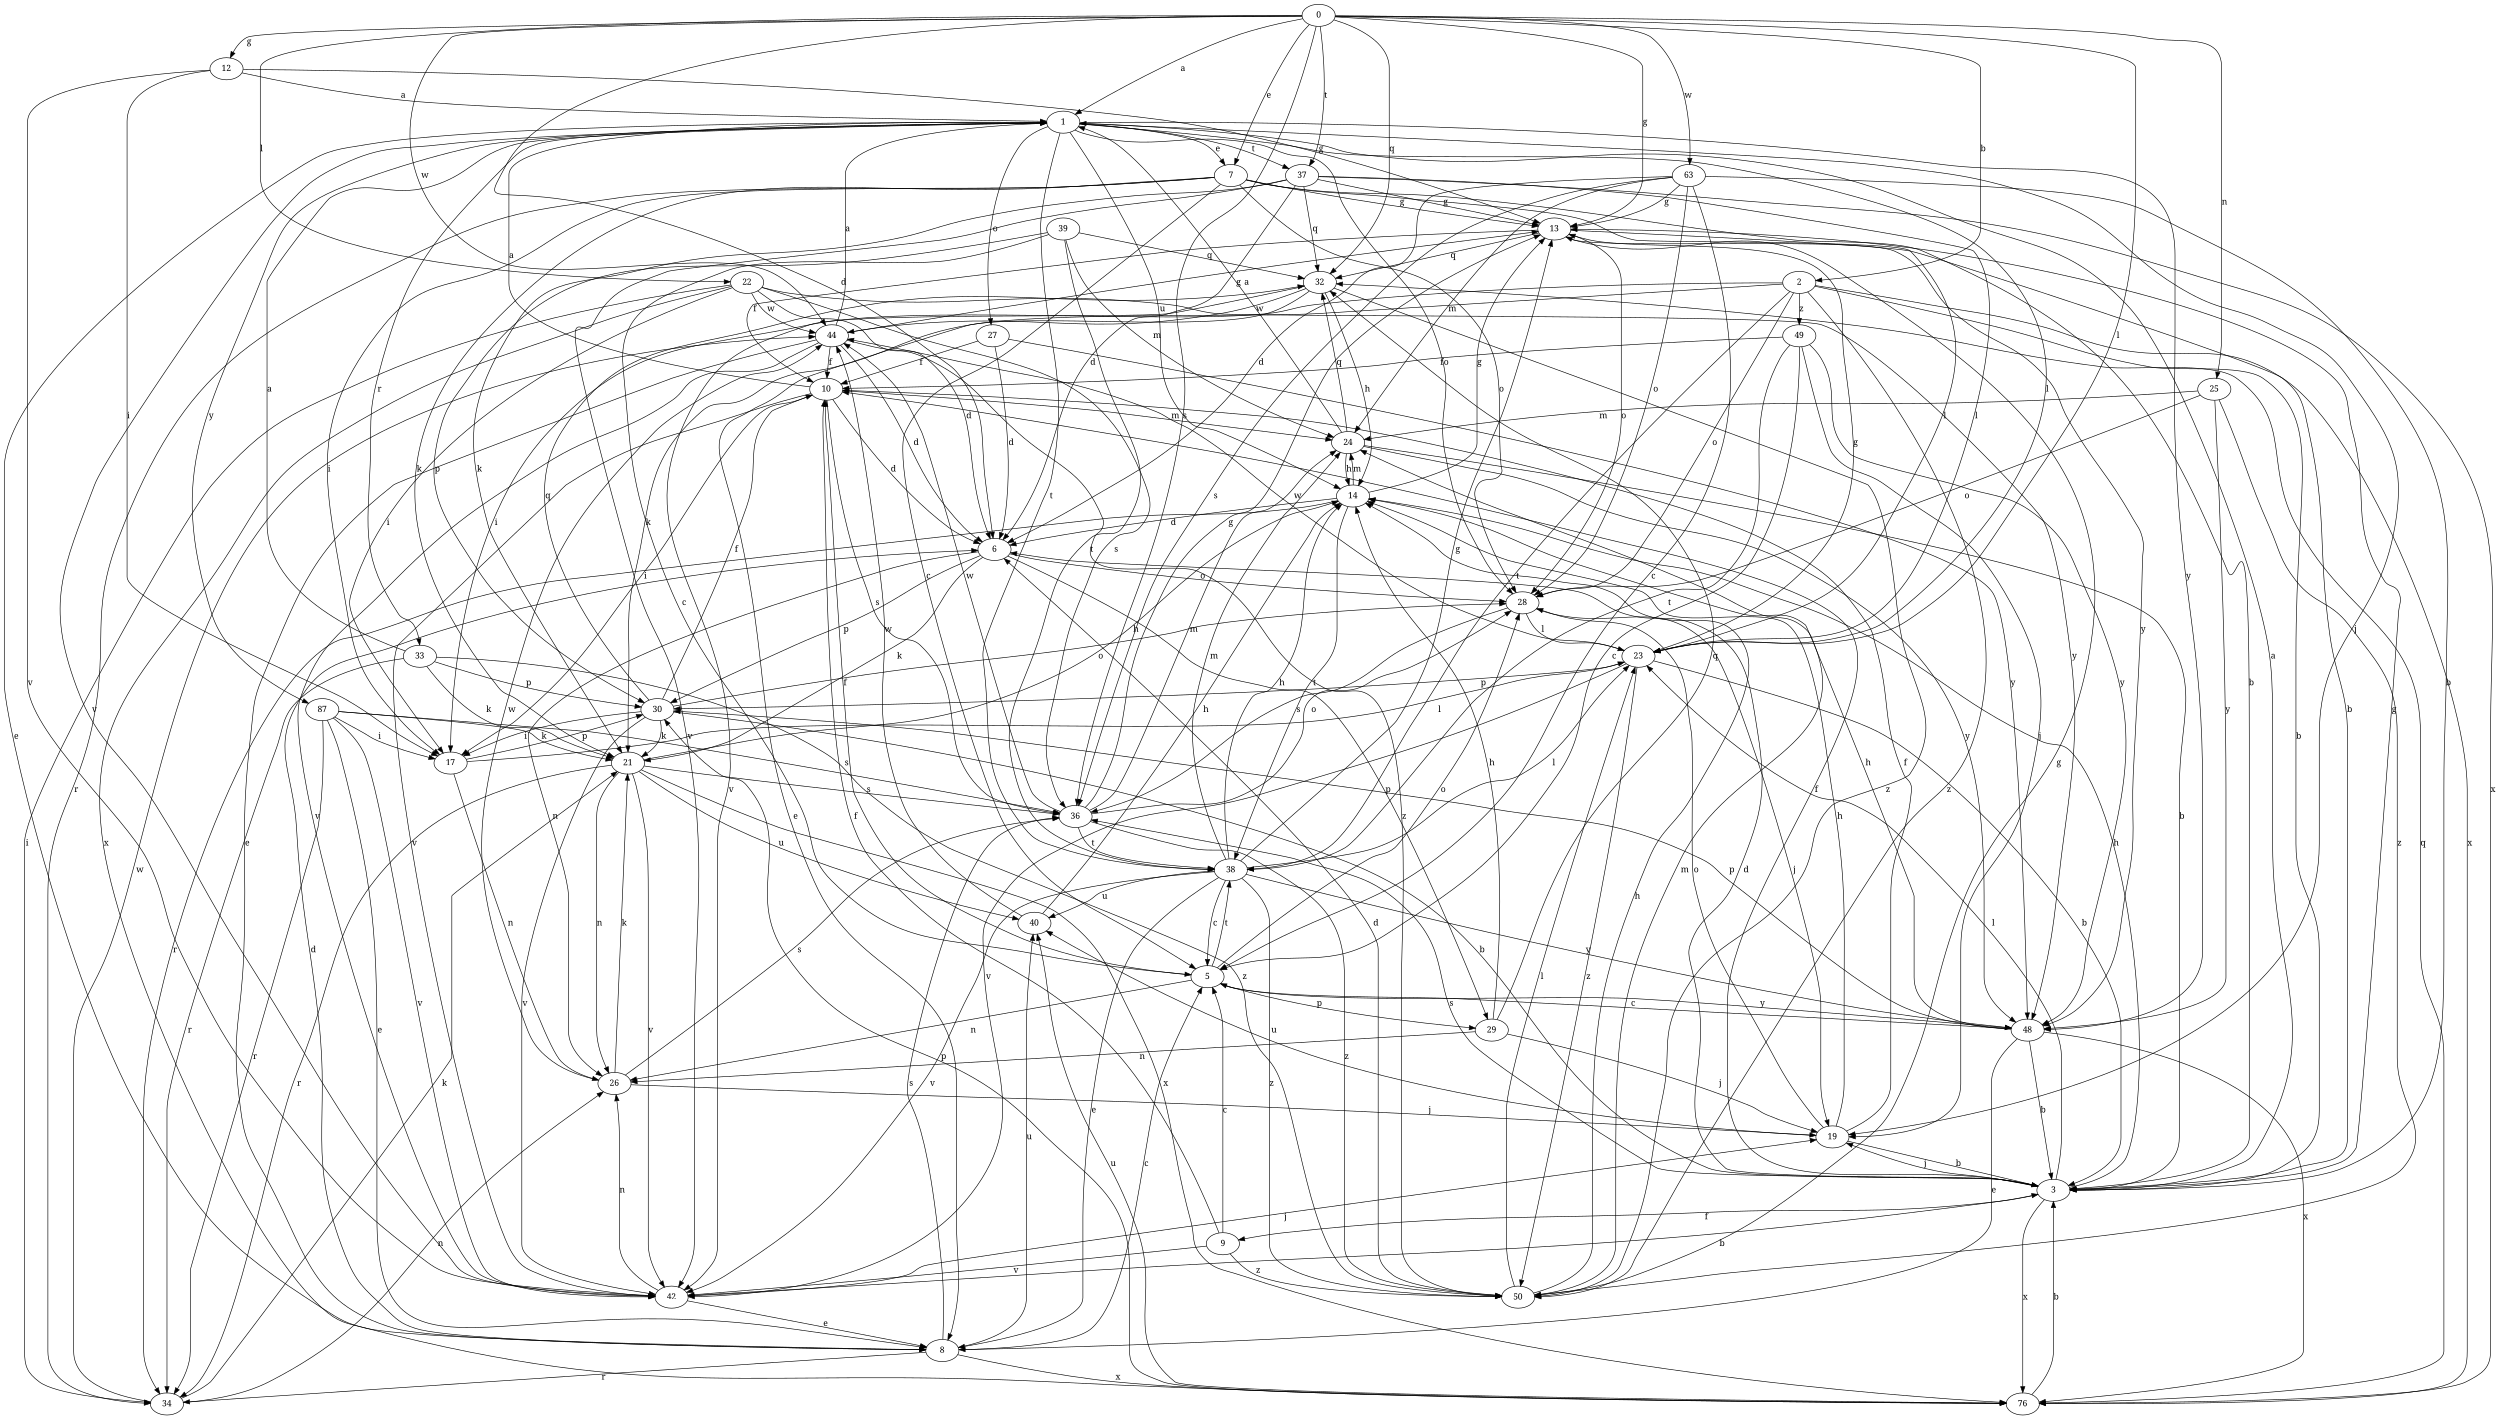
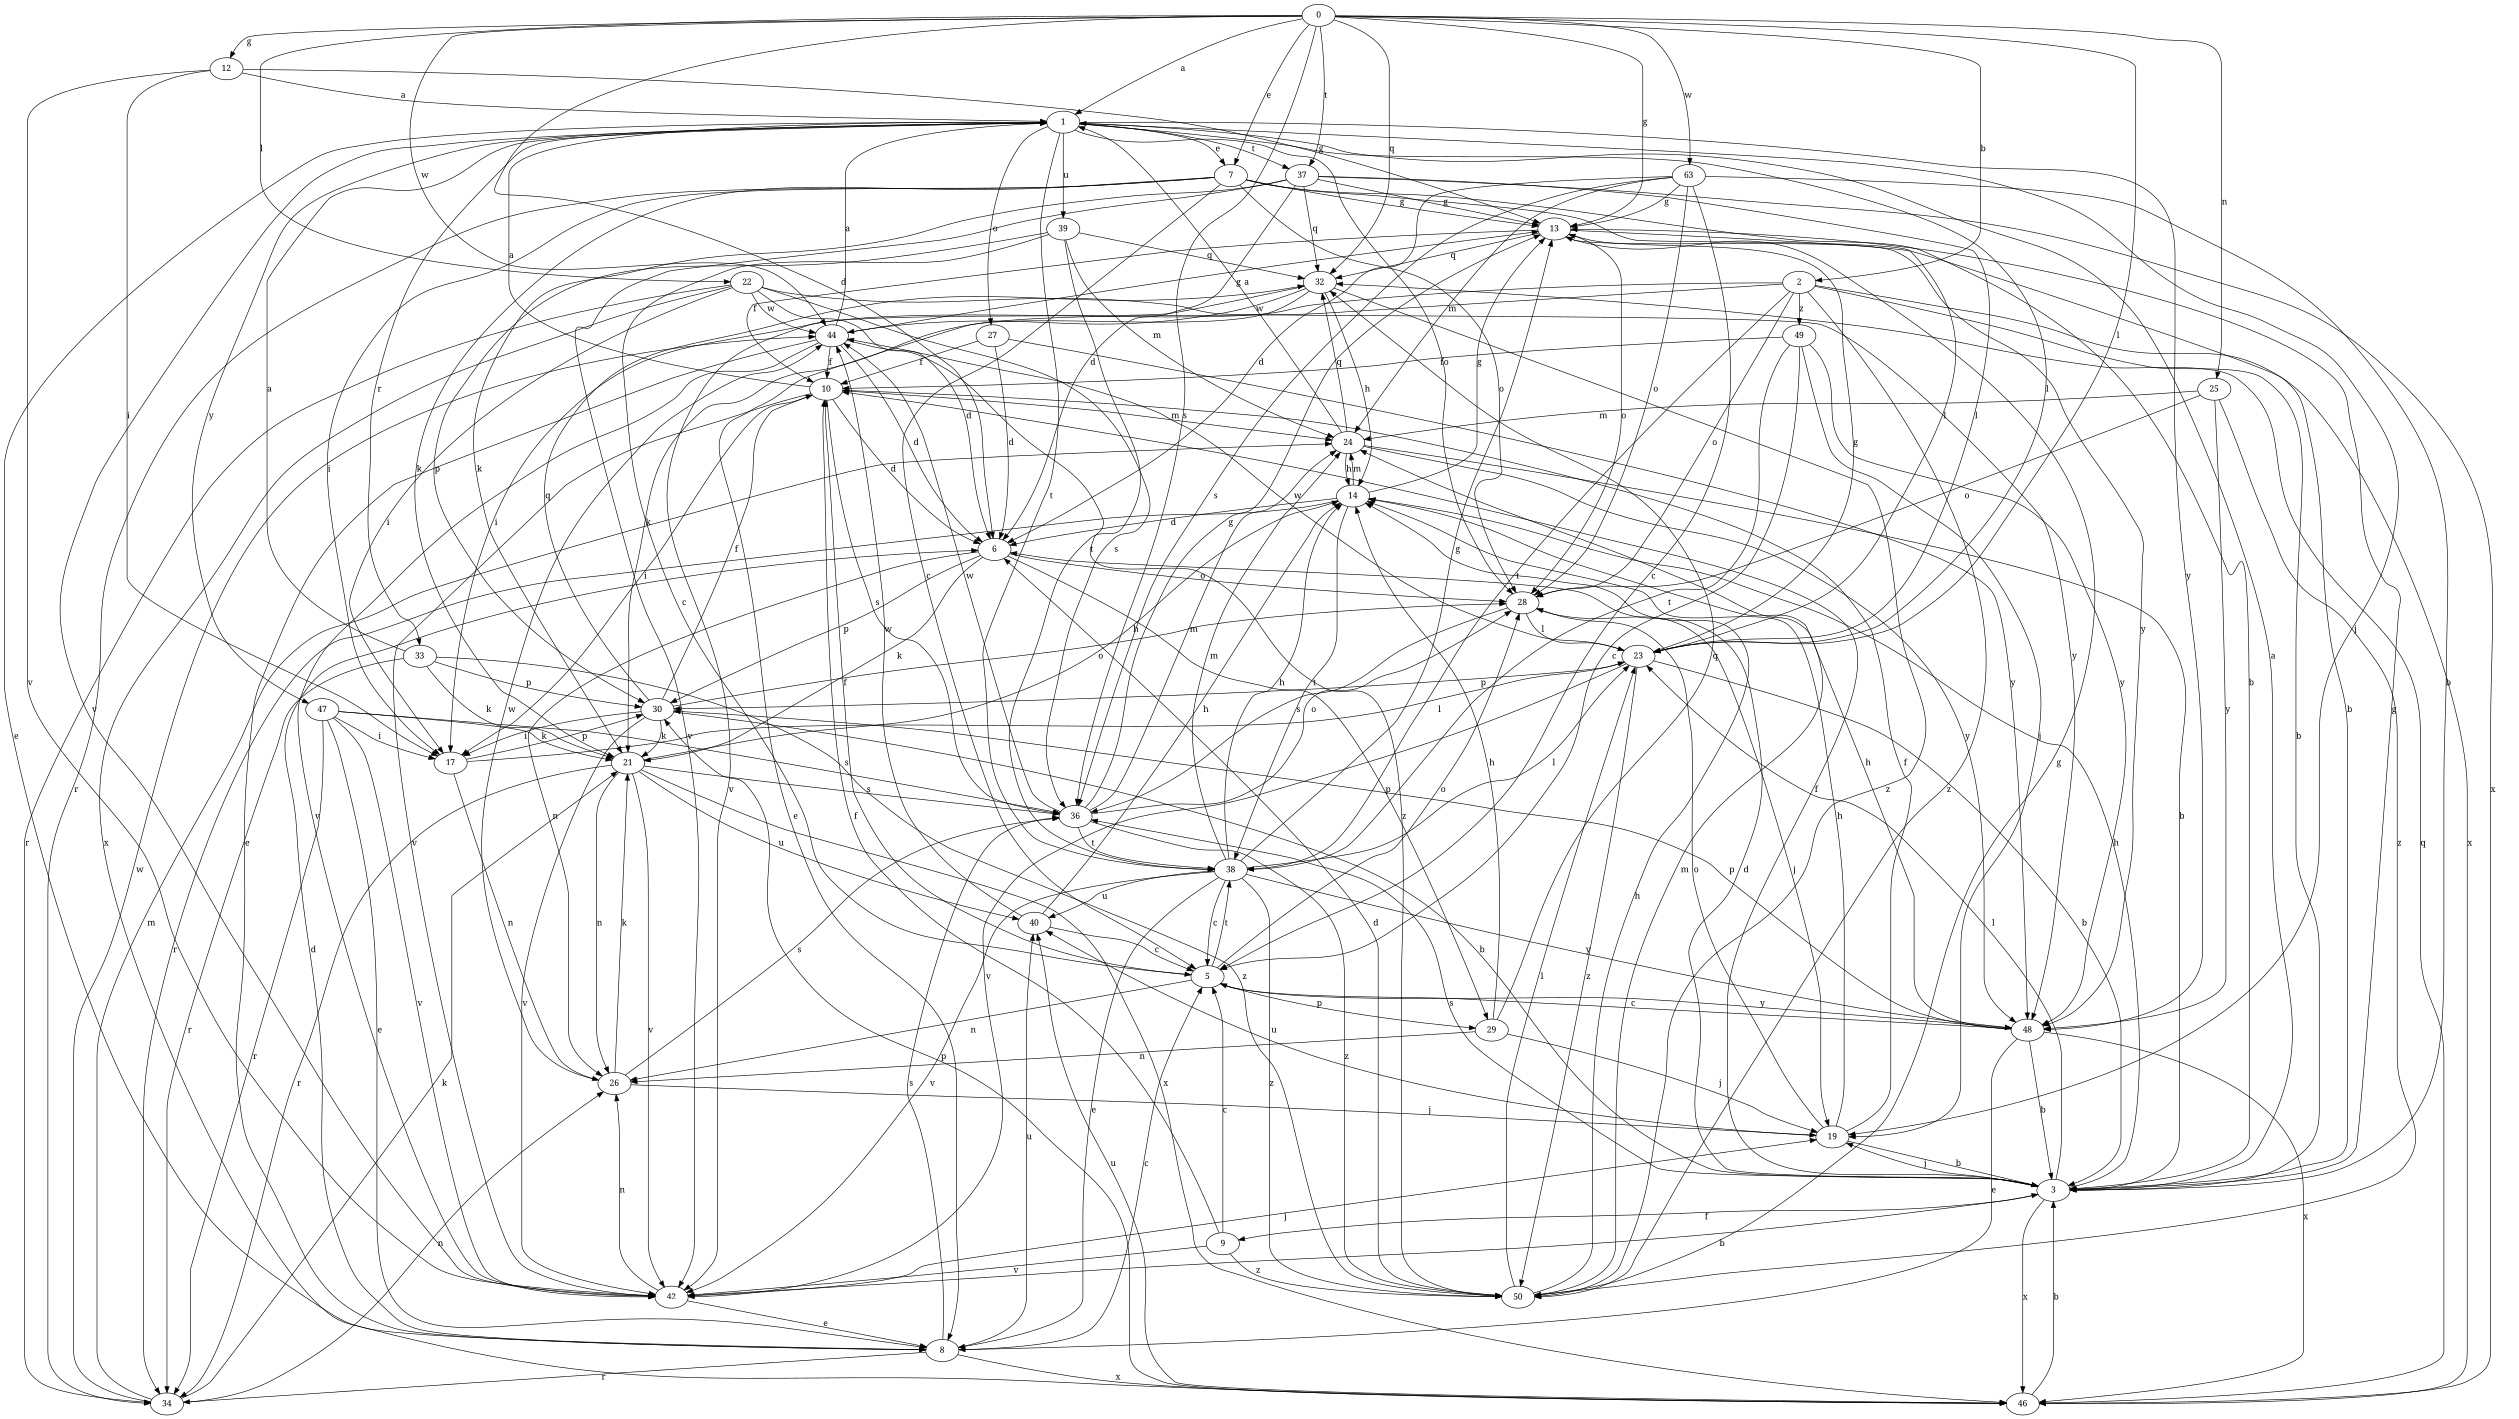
edge "1" -> "14": now "1" -> "39"
edge "34" -> "24": added, label "m"
node "87": label "87" -> "47"
edge "22" -> "34": label "i" -> "r"
edge "40" -> "5": added, label "c"
node "76": label "76" -> "46"
